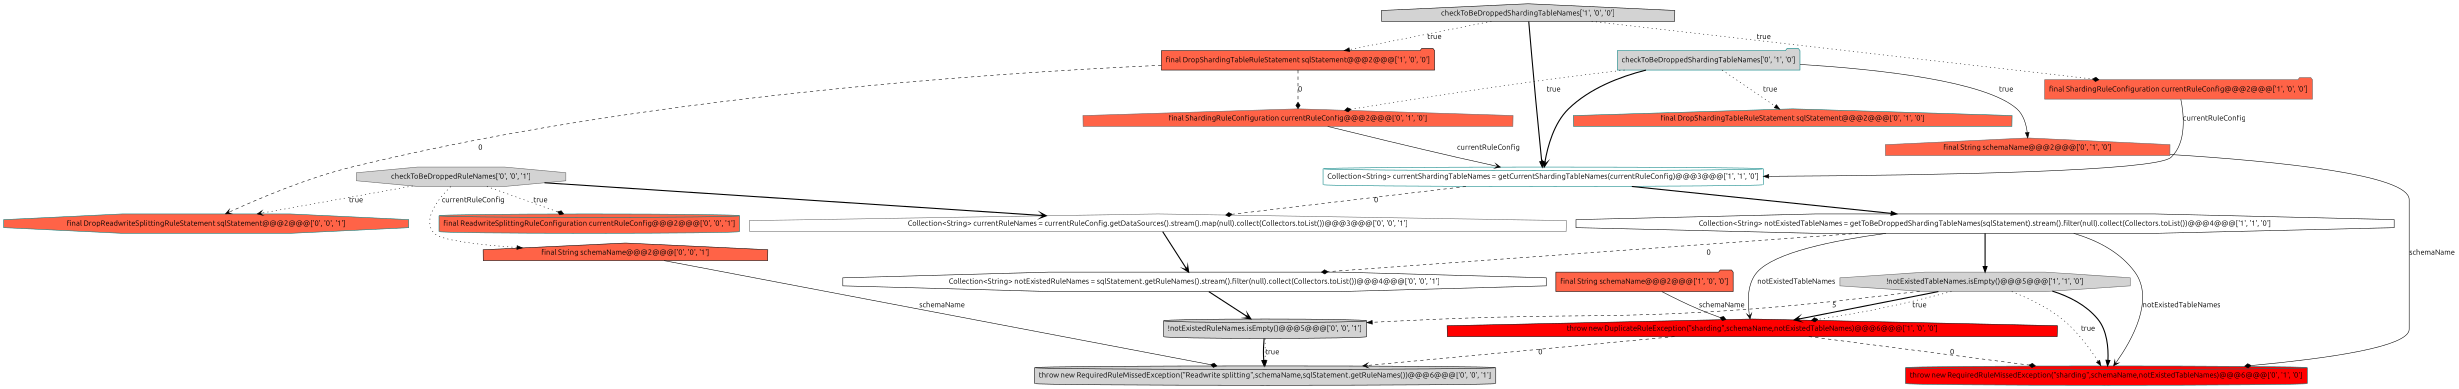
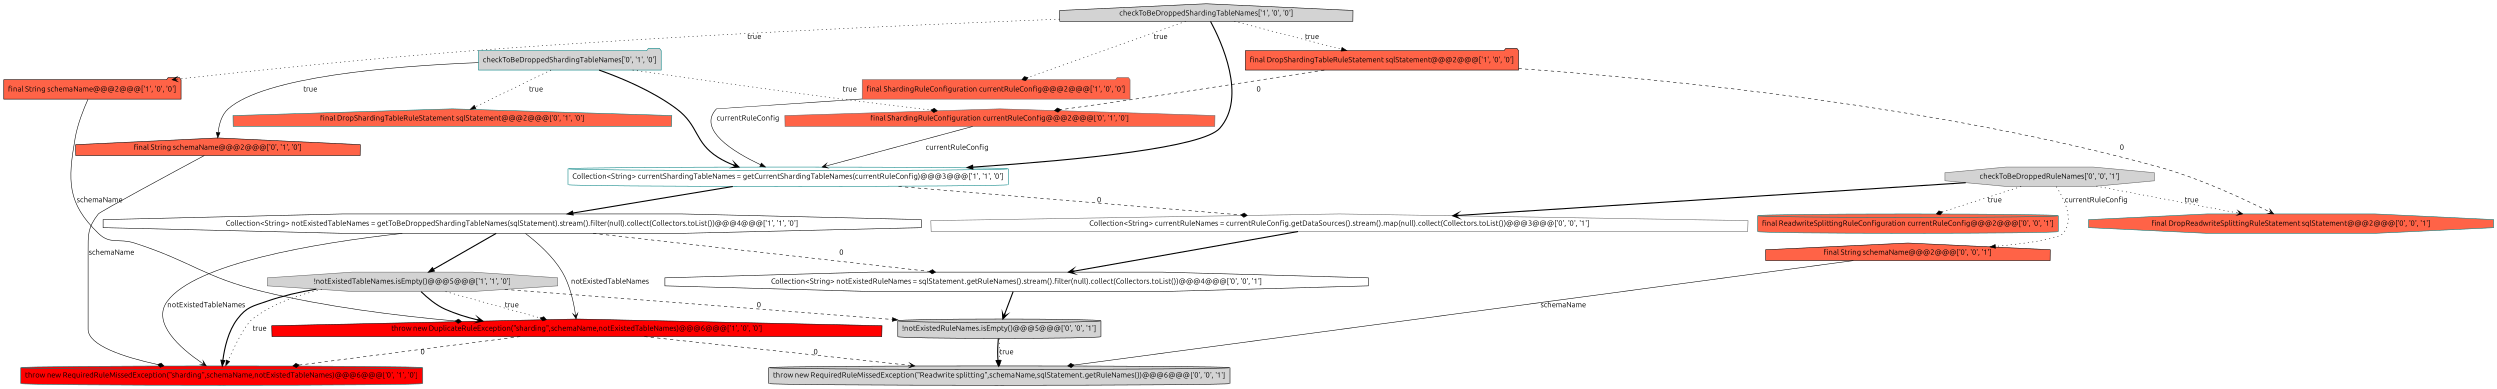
edge "checkToBeDroppedShardingTableNames['1', '0', '0']" -> "final String schemaName@@@2@@@['1', '0', '0']": added, label "true"
node "final String schemaName@@@2@@@['0', '1', '0']": color gray40 -> black
edge "!notExistedTableNames.isEmpty()@@@5@@@['1', '1', '0']" -> "!notExistedRuleNames.isEmpty()@@@5@@@['0', '0', '1']": label "5" -> "0"
